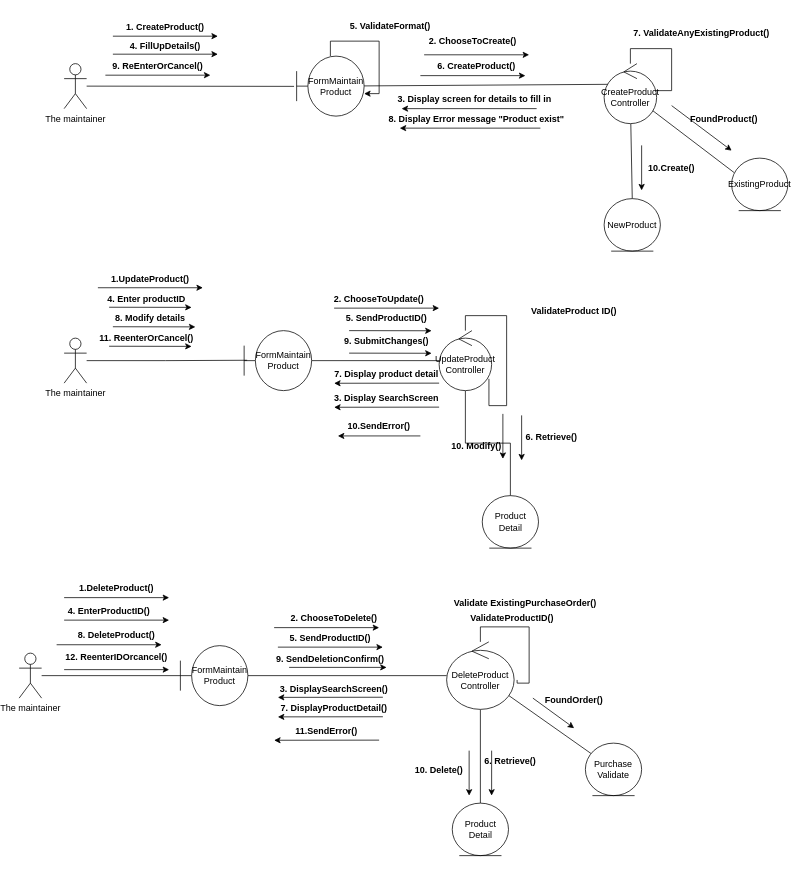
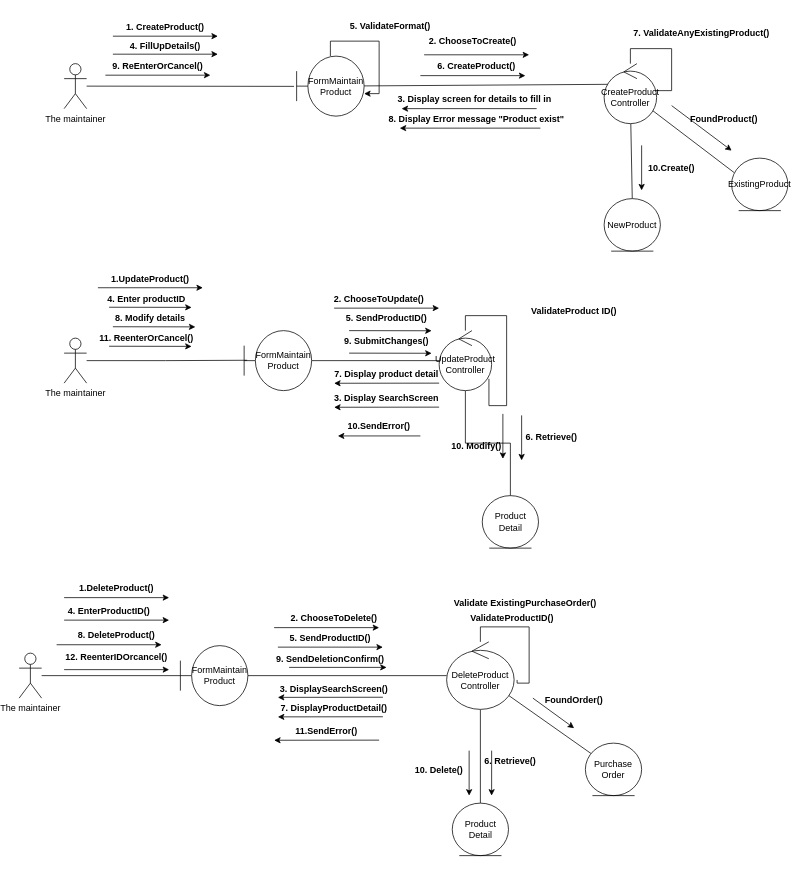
node "Purchase Validate": label "Purchase Validate" -> "Purchase Order"
